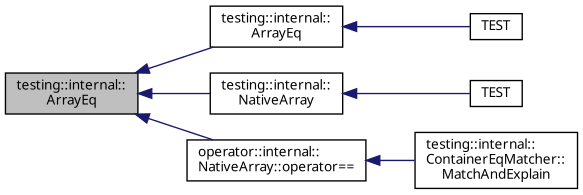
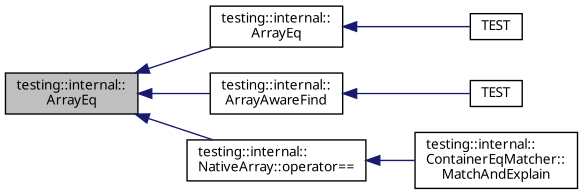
node "testing::internal:: NativeArray": label "testing::internal:: NativeArray" -> "testing::internal:: ArrayAwareFind"
node "operator::internal:: NativeArray::operator==": label "operator::internal:: NativeArray::operator==" -> "testing::internal:: NativeArray::operator=="
